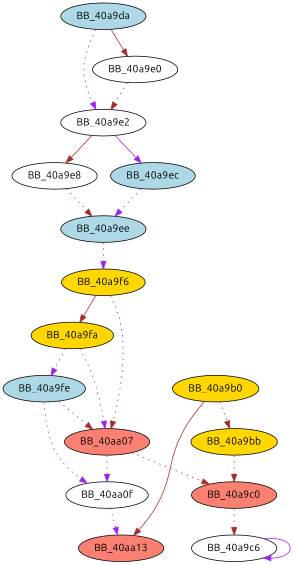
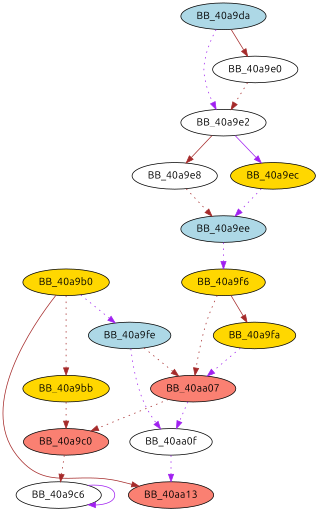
node "BB_40a9ec": fillcolor lightblue -> gold
edge "BB_40a9fa" -> "BB_40a9fe": now "BB_40a9b0" -> "BB_40a9fe"
